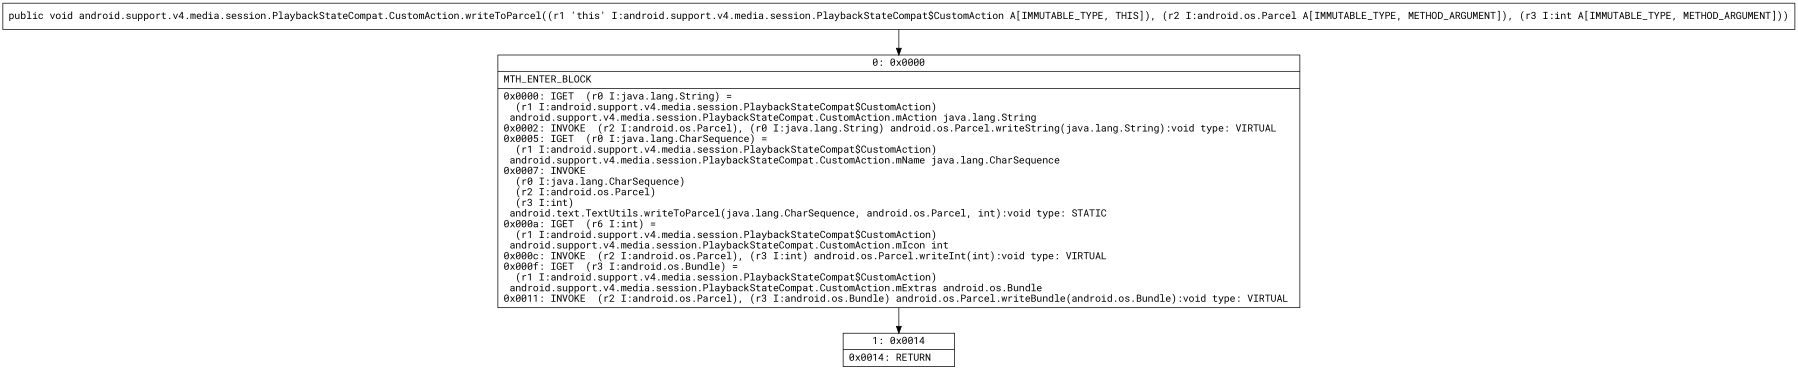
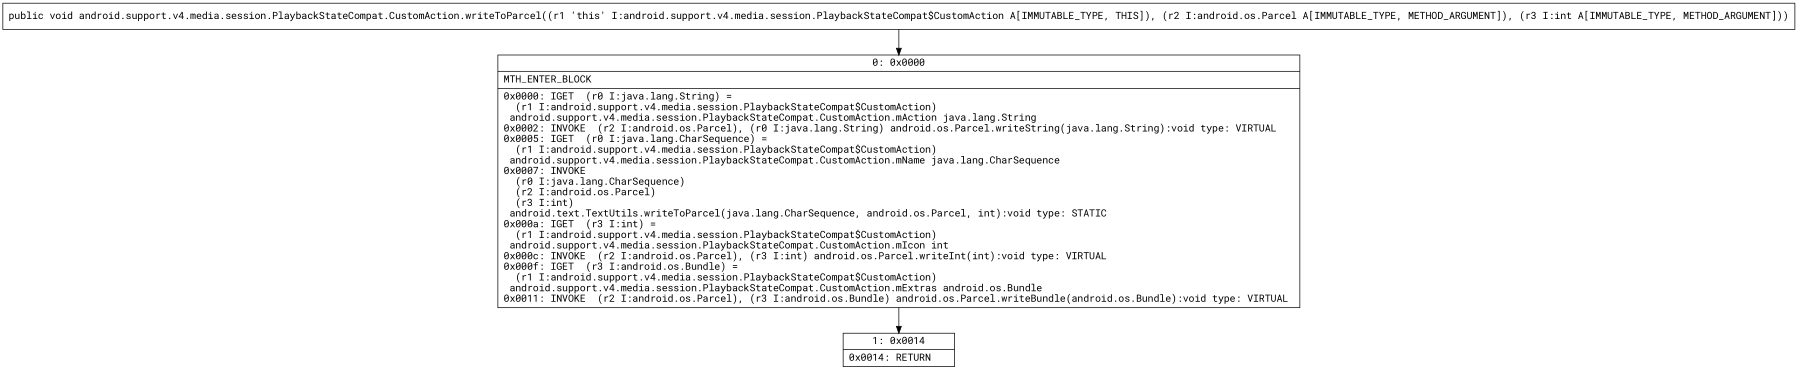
node "0: 0x0000": text "0x000a: IGET  (r6 I:int) =" -> "0x000a: IGET  (r3 I:int) ="
